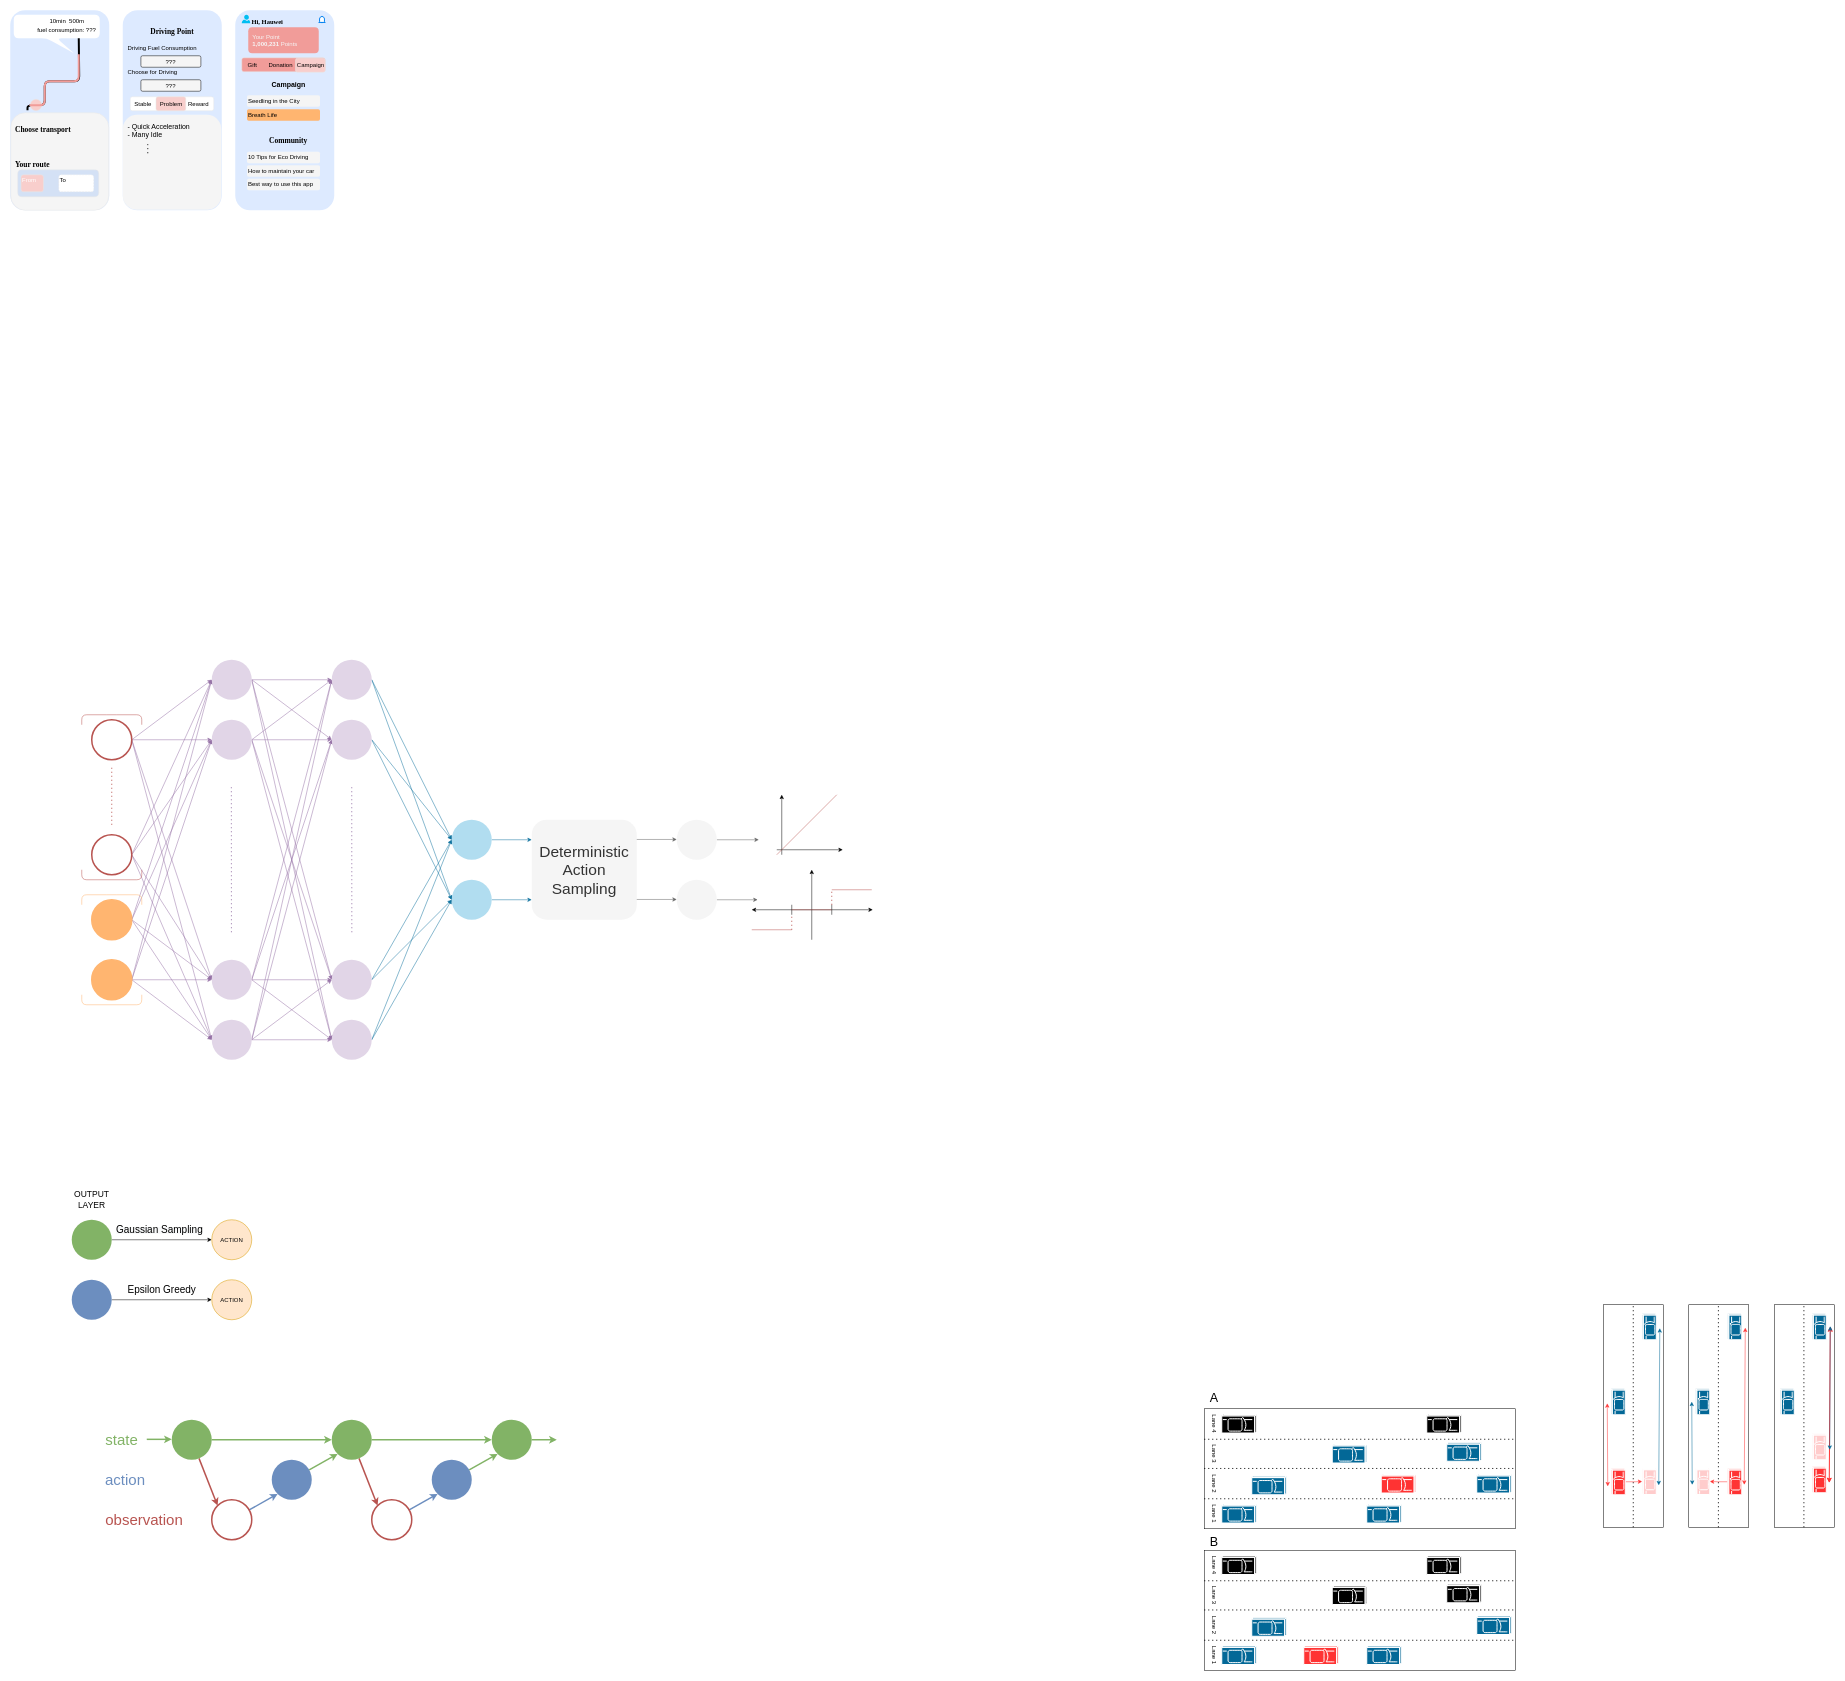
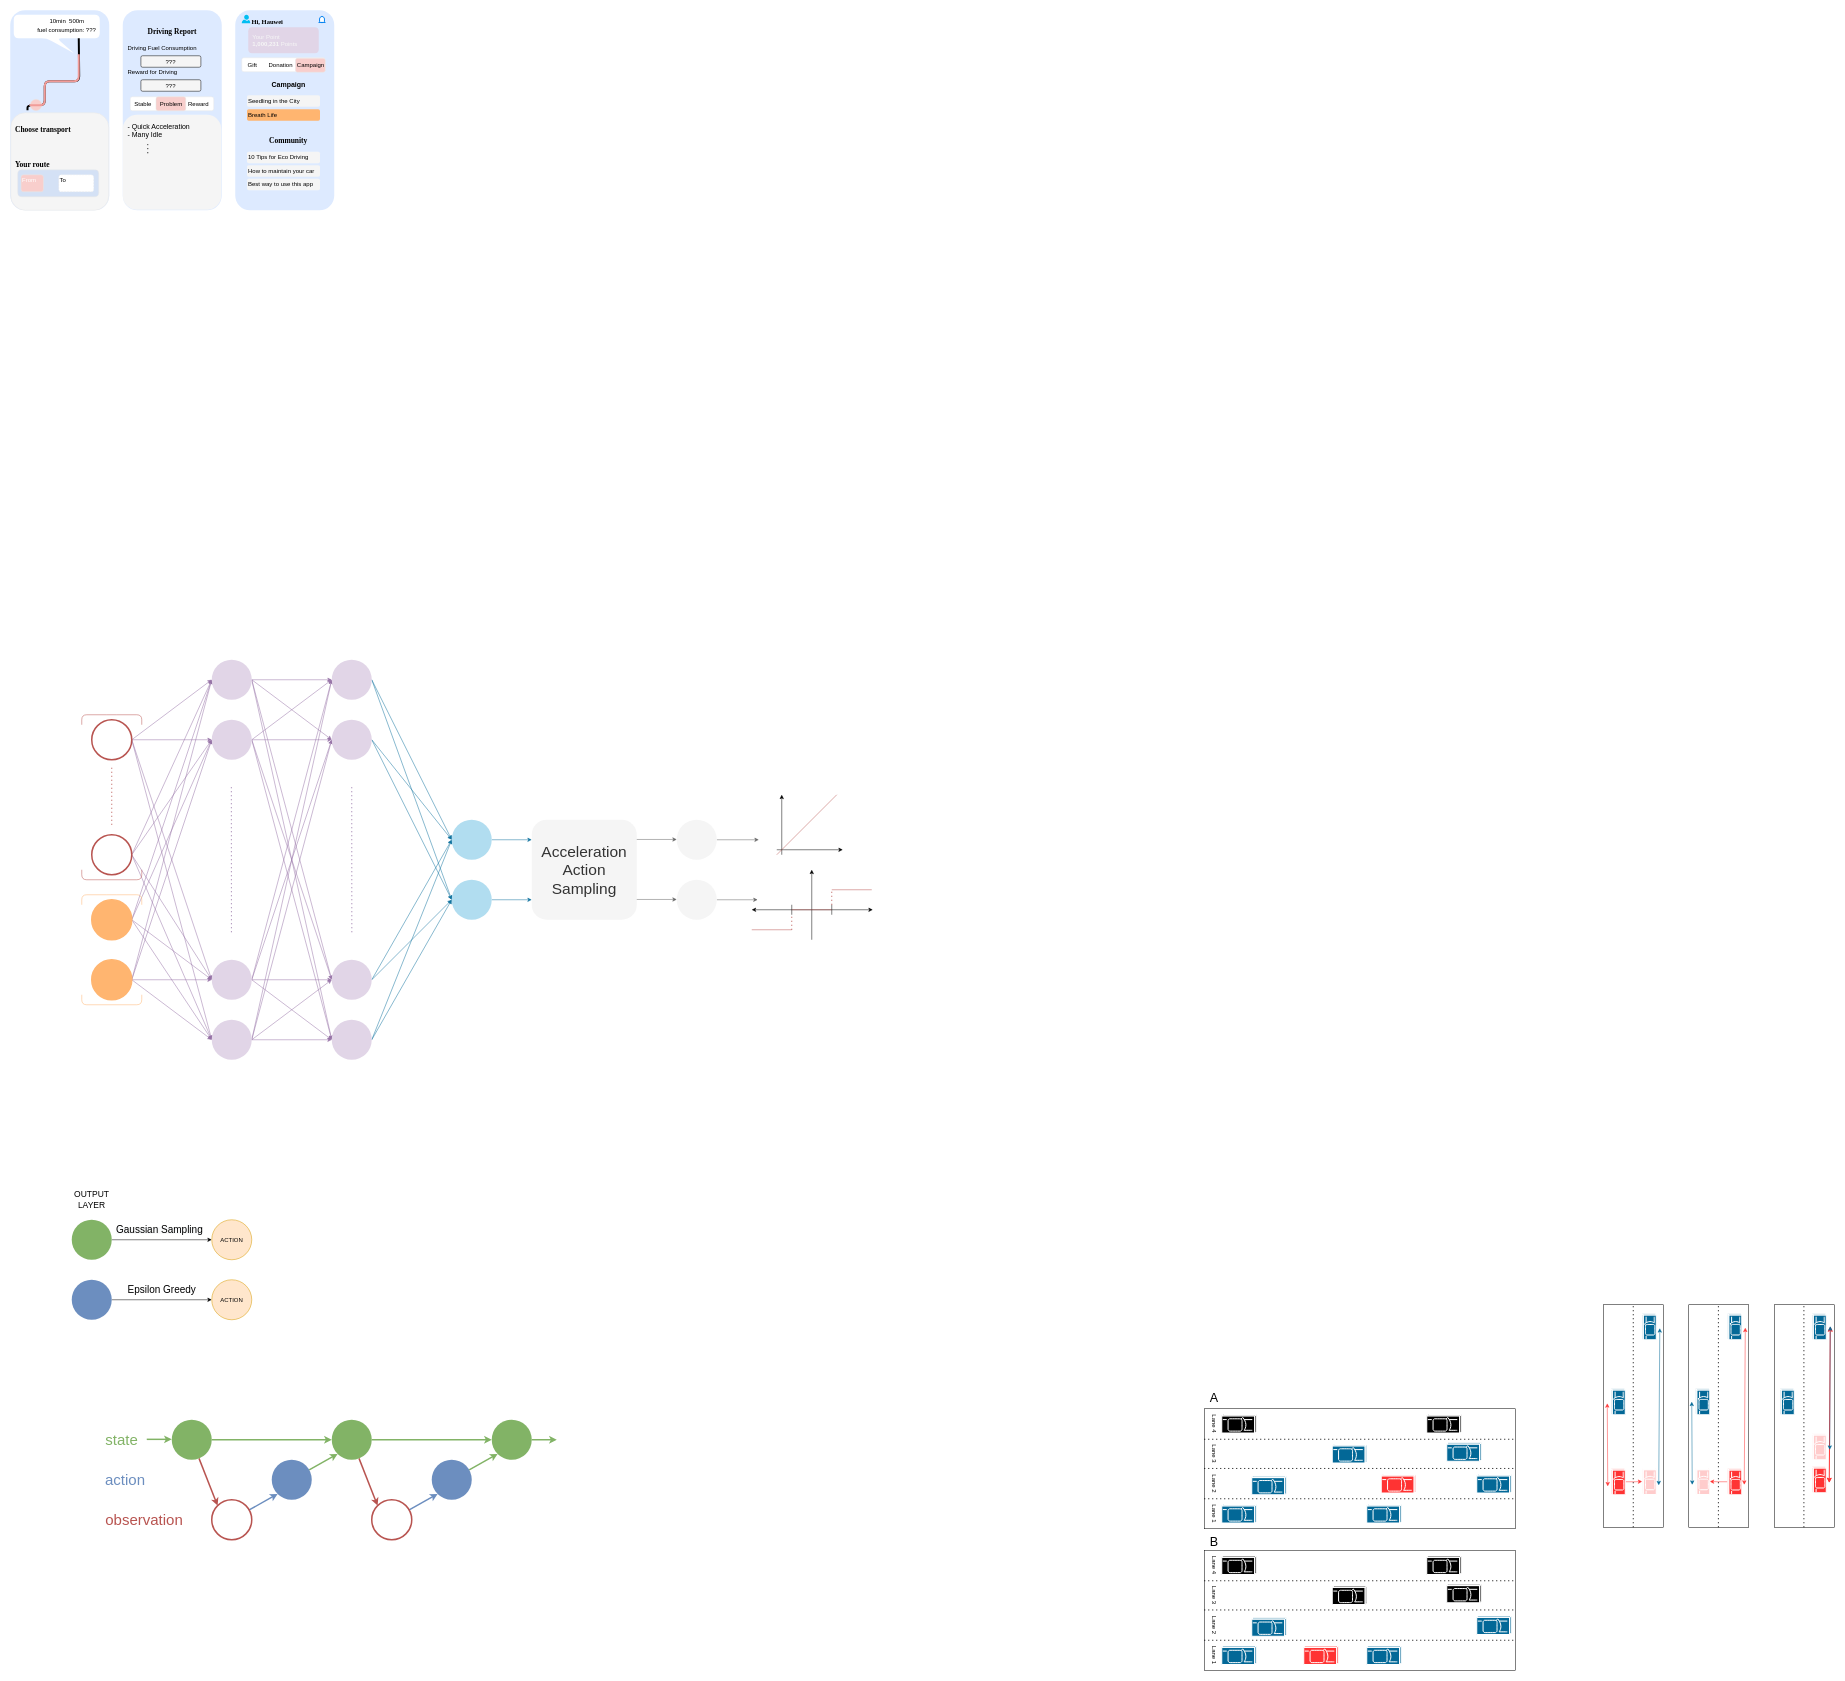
node "Driving Point": label "Driving Point" -> "Driving Report"
node "Your Point 1,000,231 Points": fillcolor #f19c99 -> #e1d5e7
node "Gift Donation": fillcolor #f19c99 -> #ffffff
node "Choose for Driving": label "Choose for Driving" -> "Reward for Driving"
node "Deterministic Action Sampling": label "Deterministic Action Sampling" -> "Acceleration Action Sampling"
